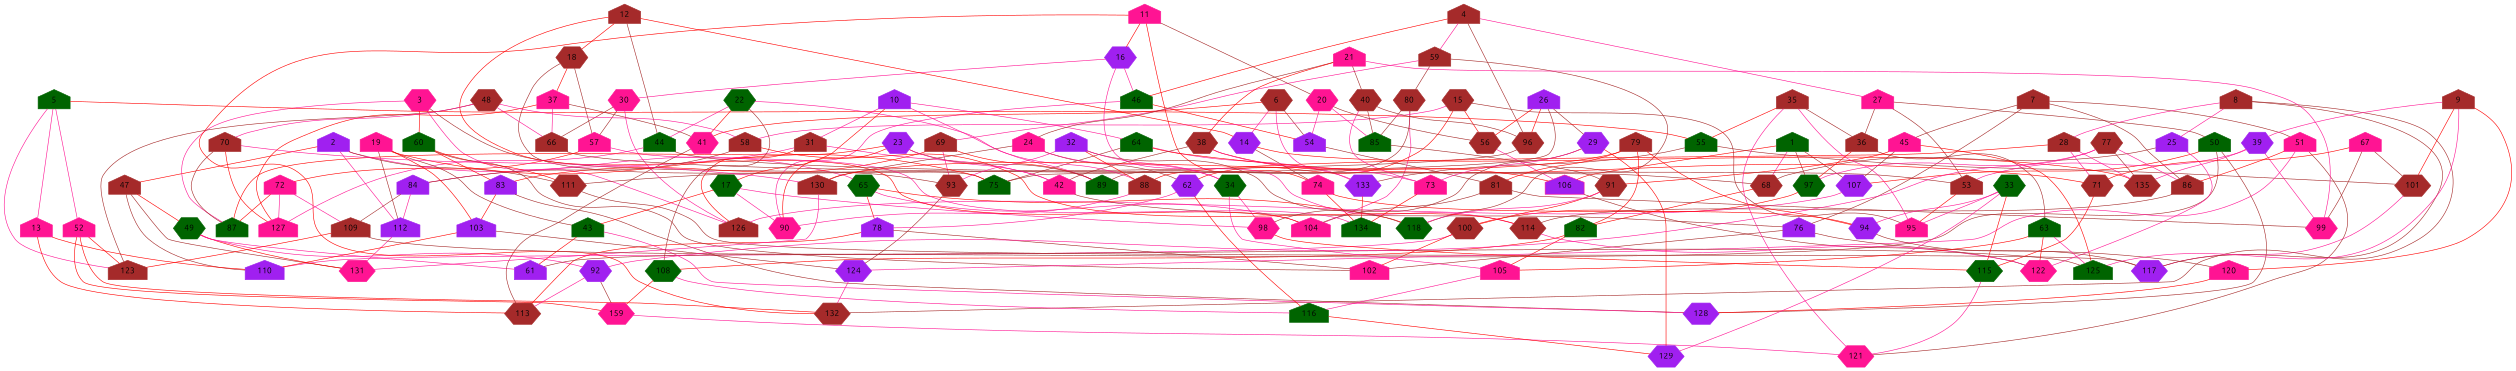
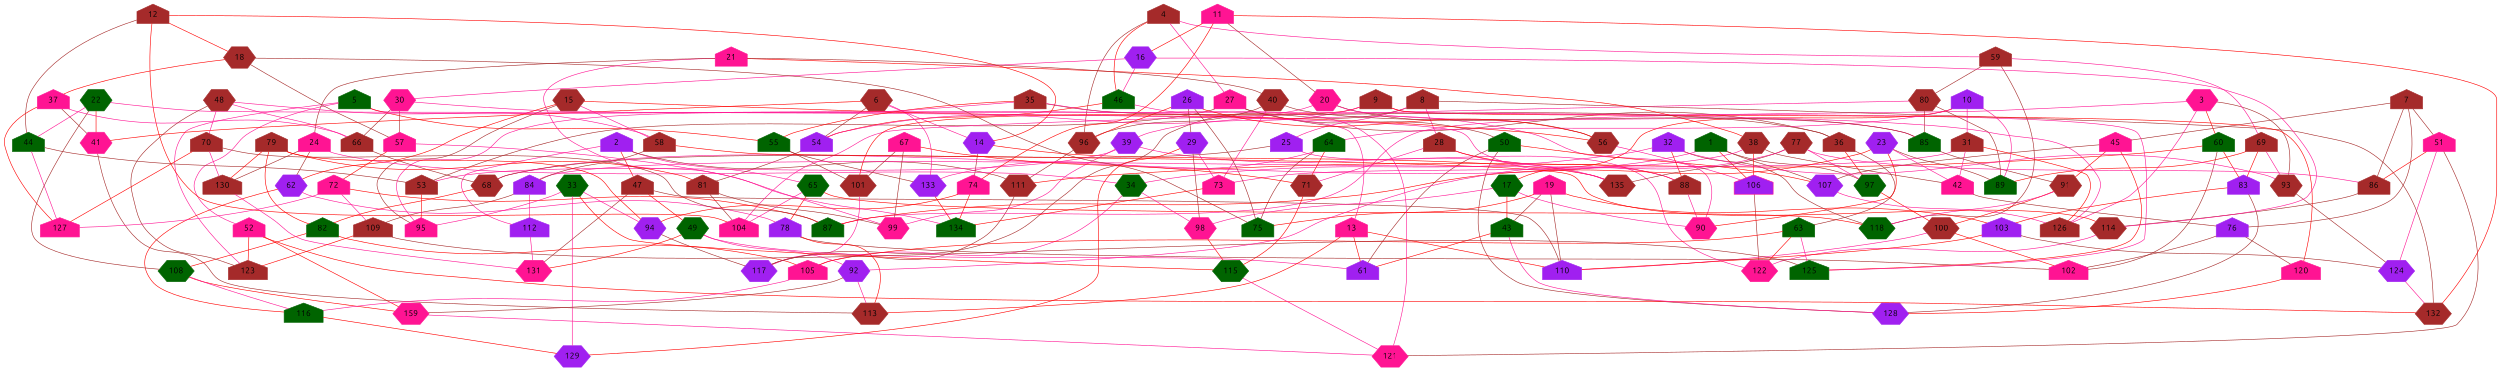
edge "19" -- "112": now "19" -- "110"
edge "13" -- "61": added
